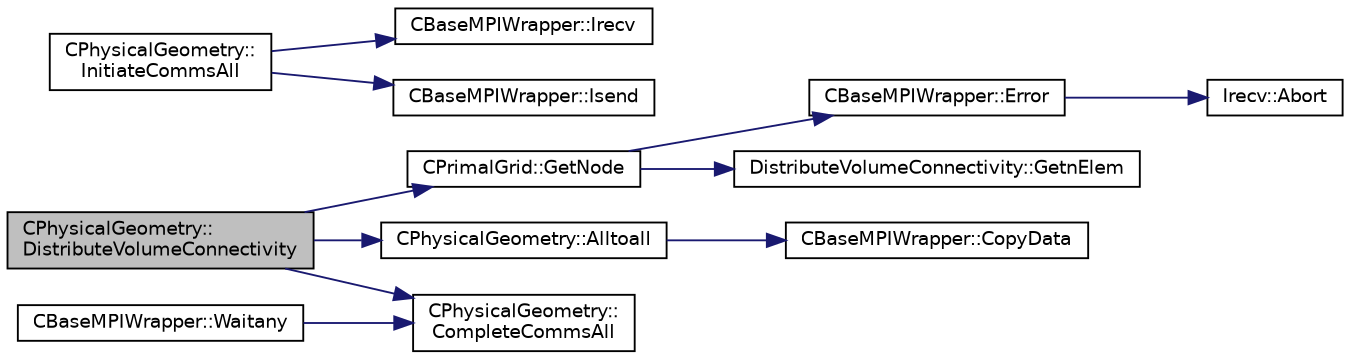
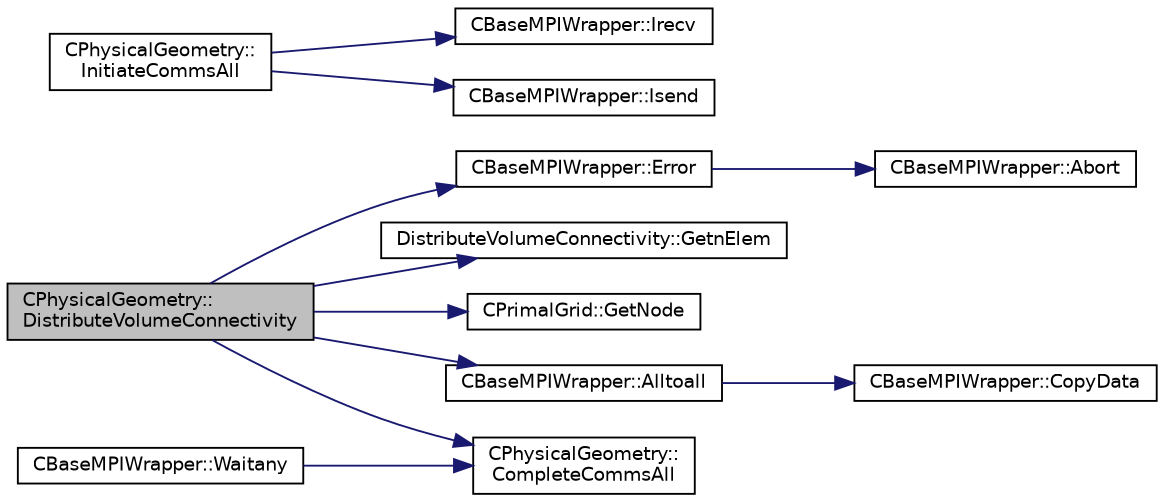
node "Irecv::Abort": label "Irecv::Abort" -> "CBaseMPIWrapper::Abort"
edge "CPrimalGrid::GetNode" -> "CBaseMPIWrapper::Error": now "CPhysicalGeometry:: DistributeVolumeConnectivity" -> "CBaseMPIWrapper::Error"
edge "CPrimalGrid::GetNode" -> "DistributeVolumeConnectivity::GetnElem": now "CPhysicalGeometry:: DistributeVolumeConnectivity" -> "DistributeVolumeConnectivity::GetnElem"
node "CPhysicalGeometry::Alltoall": label "CPhysicalGeometry::Alltoall" -> "CBaseMPIWrapper::Alltoall"
